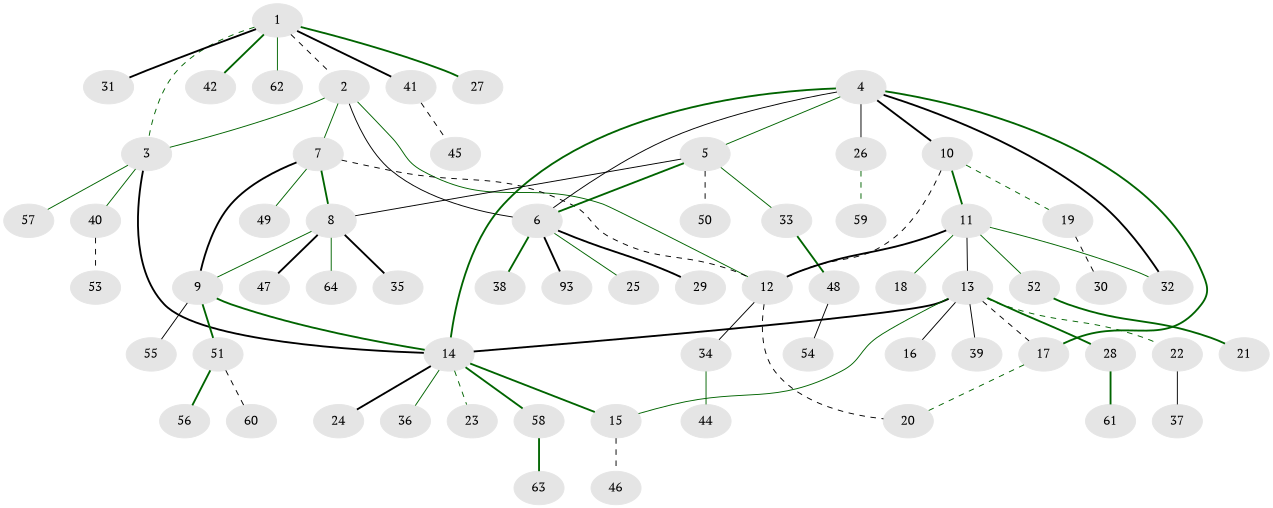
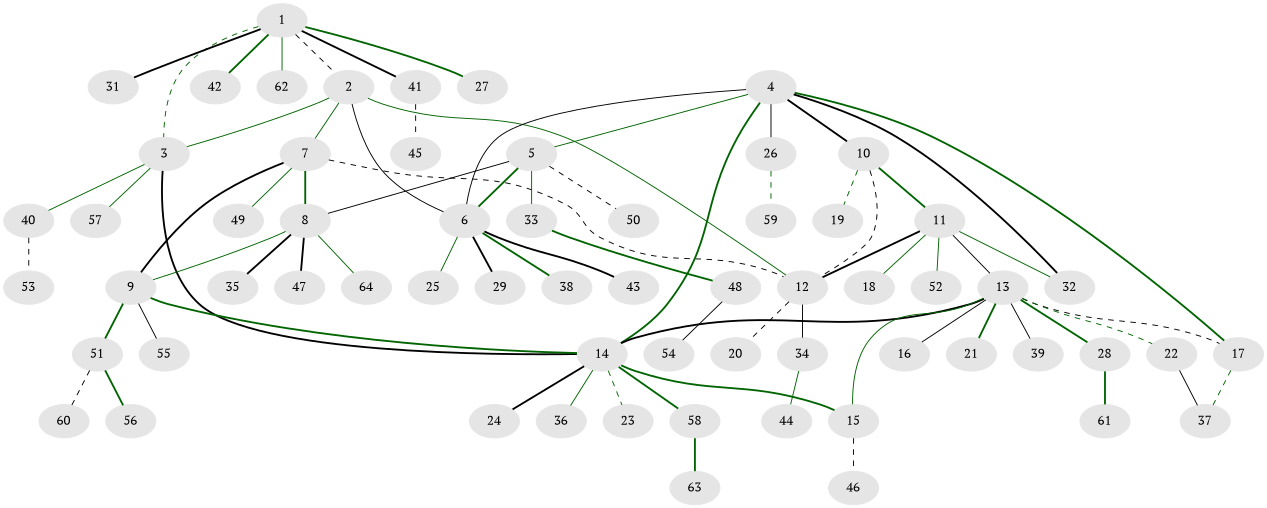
node "93": label "93" -> "43"
node "30": removed
edge "52" -- "21": now "13" -- "21"
edge "17" -- "20": now "17" -- "37"
